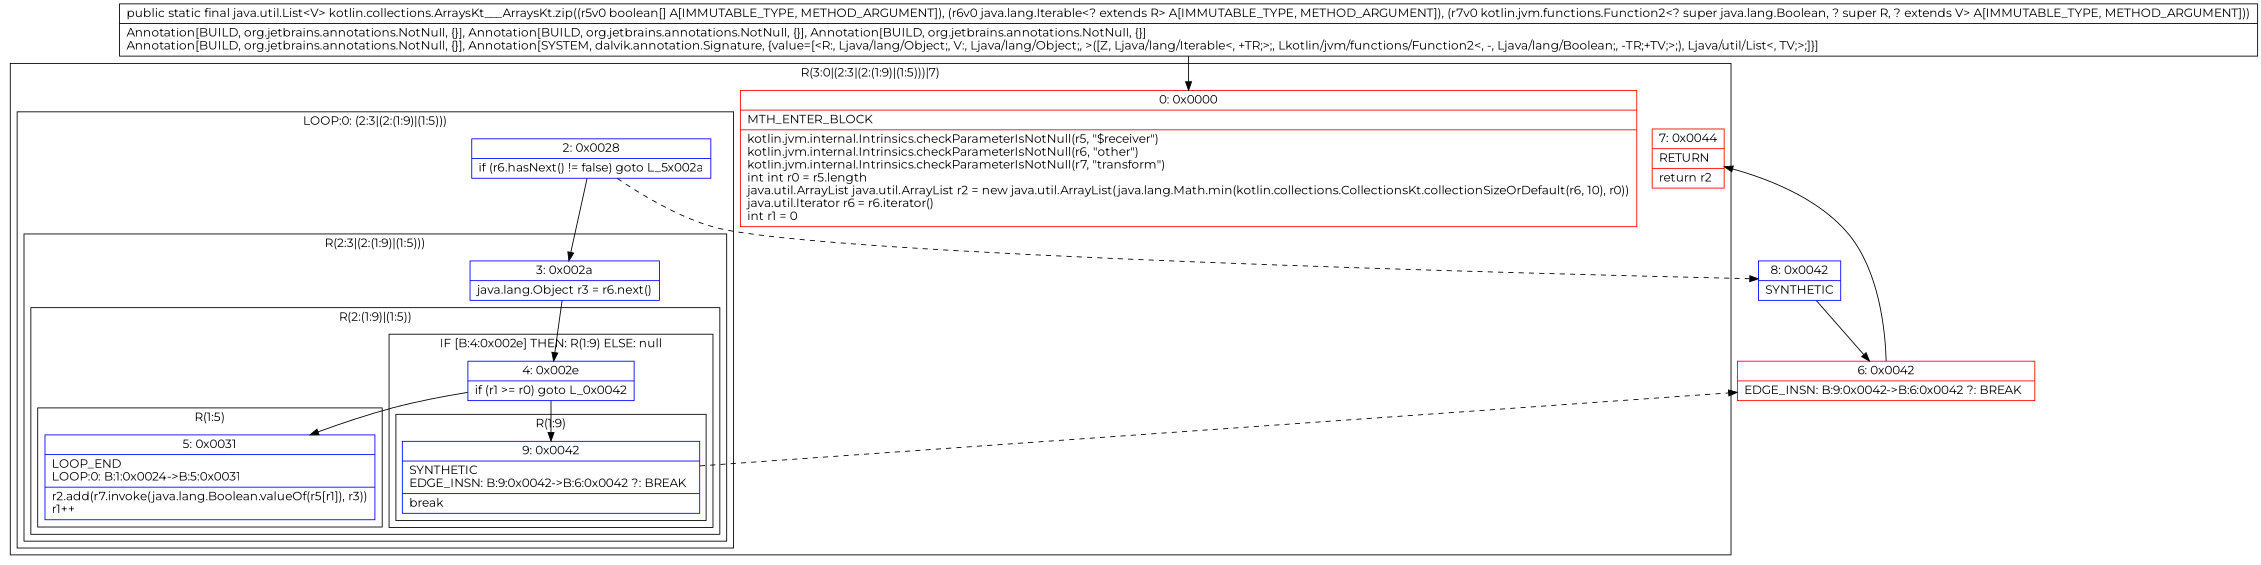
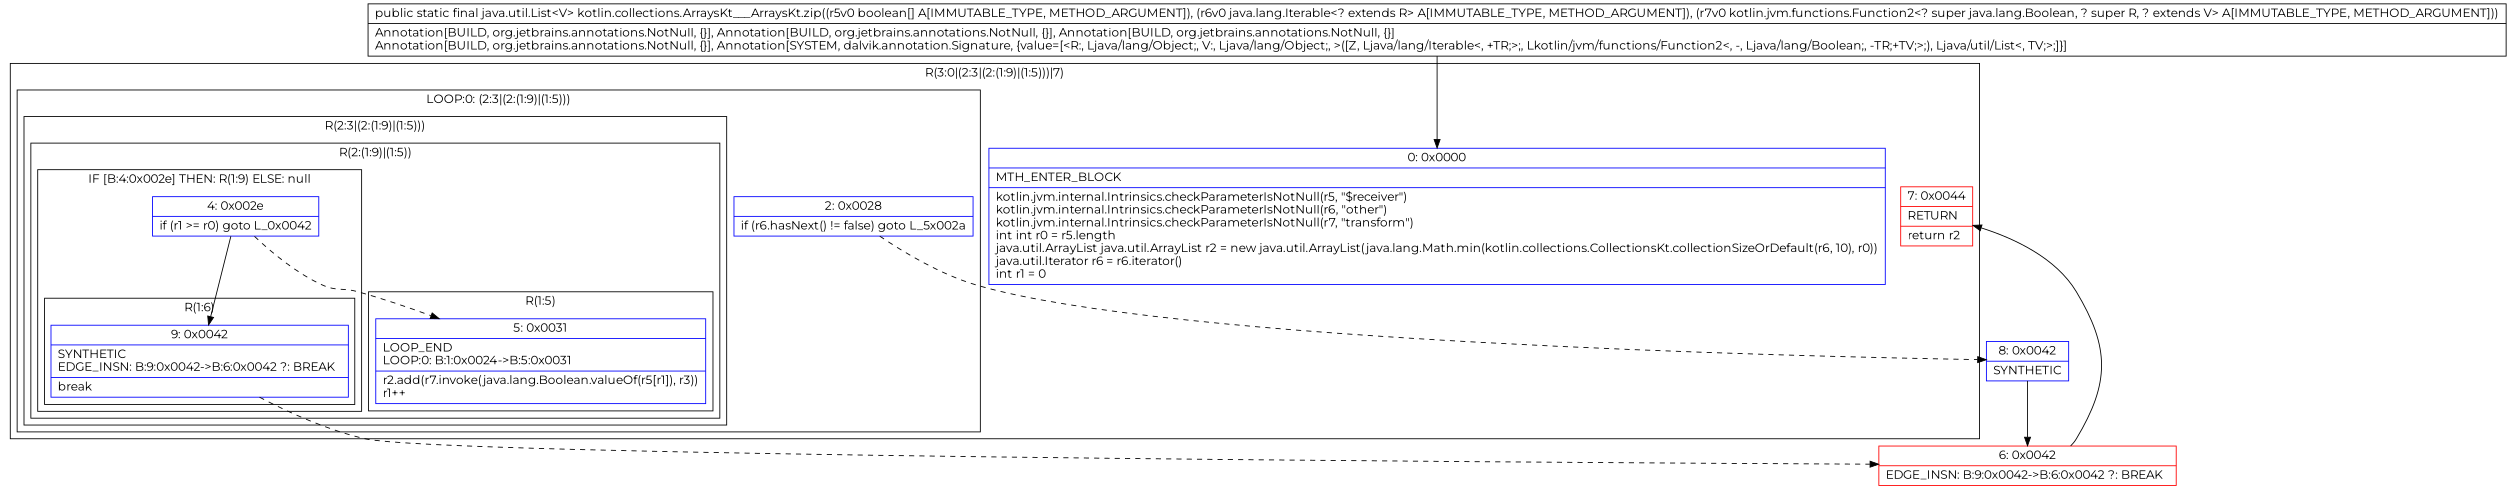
node "0: 0x0000": color red -> blue
node "3: 0x002a": removed
edge "4: 0x002e" -> "5: 0x0031": style solid -> dashed
cluster "R(1:9)": label "R(1:9)" -> "R(1:6)"
